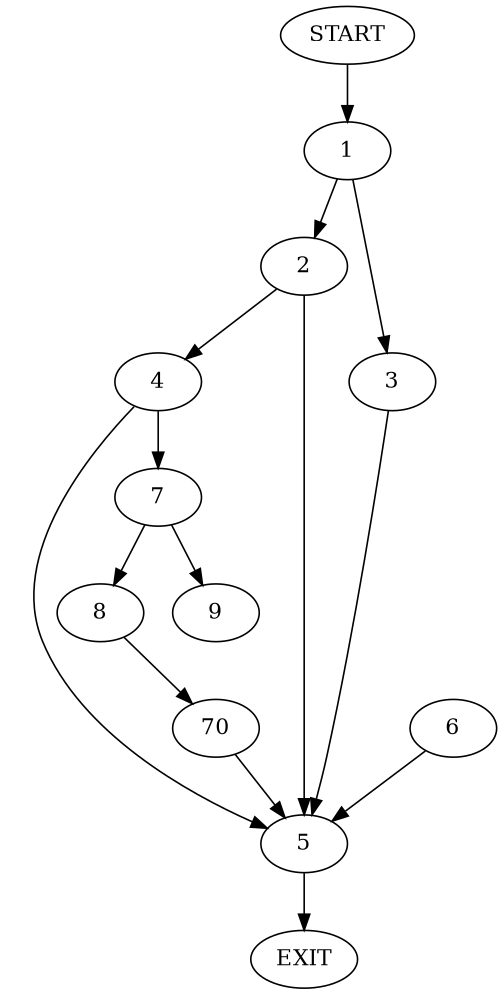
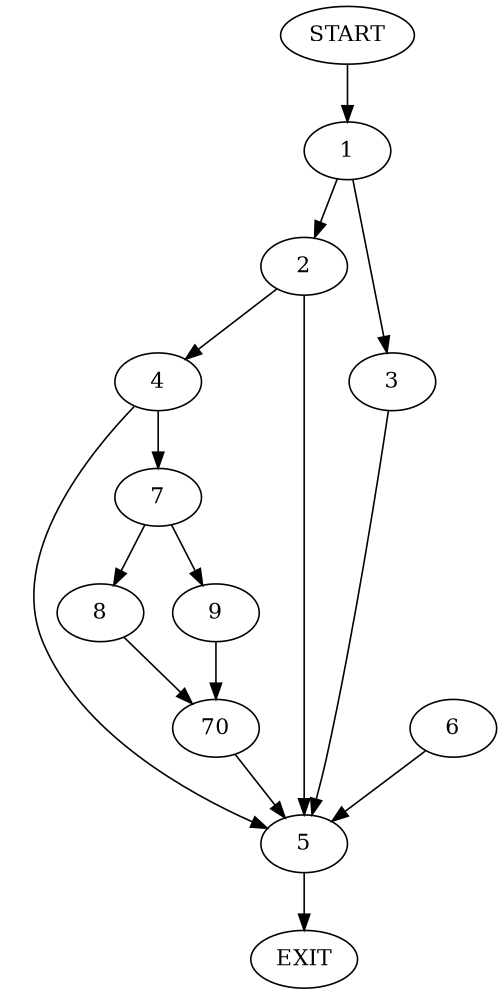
edge "9" -> "70": added
